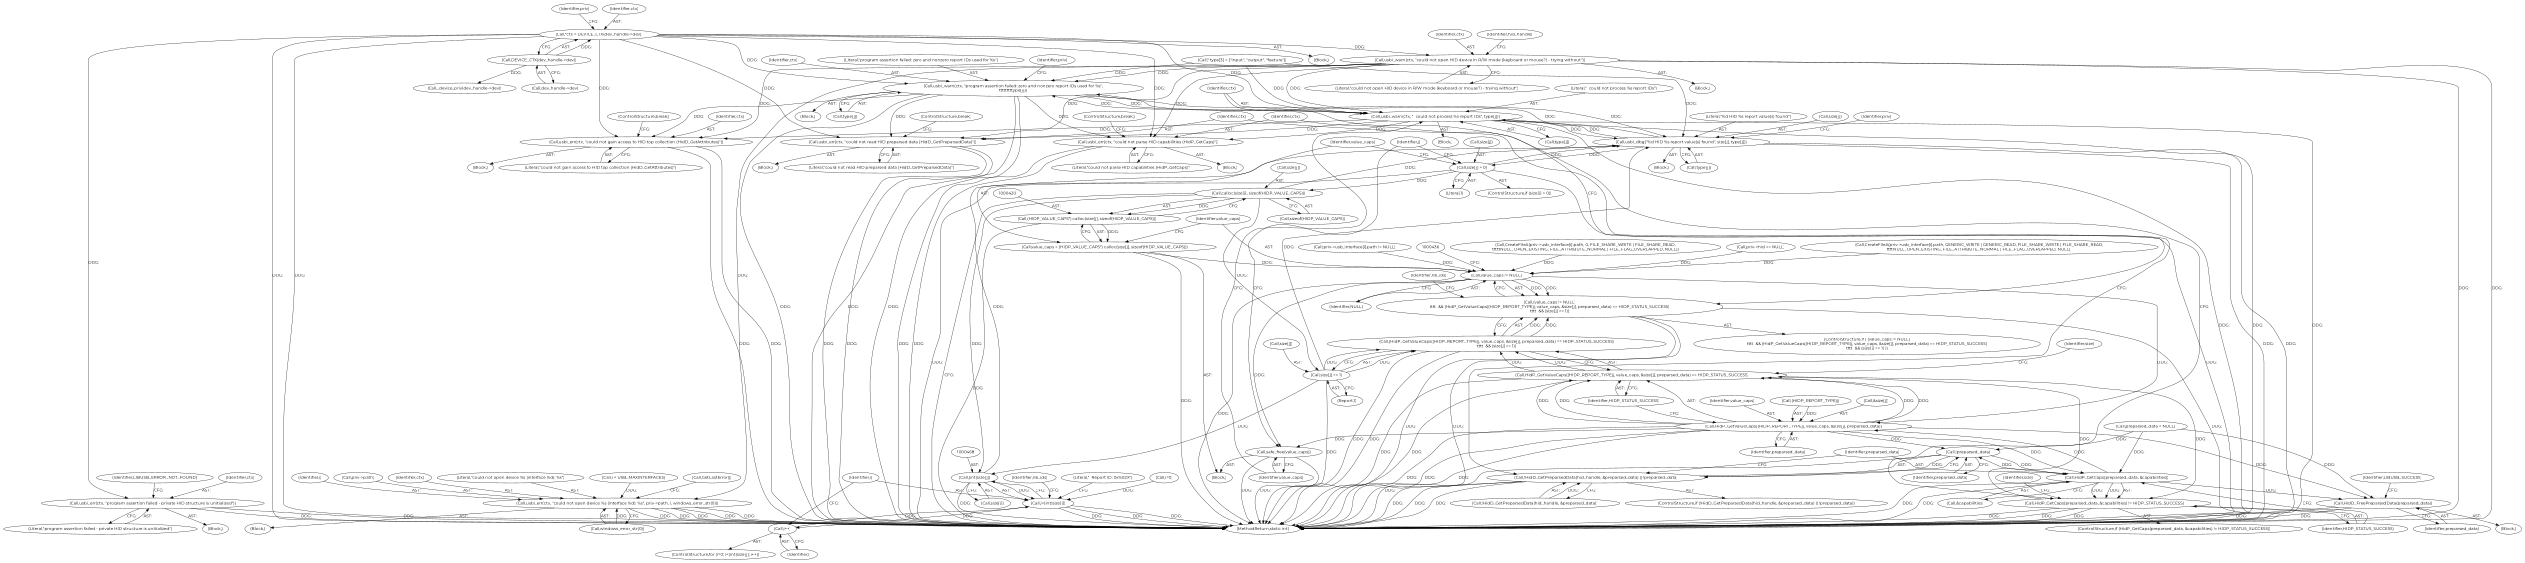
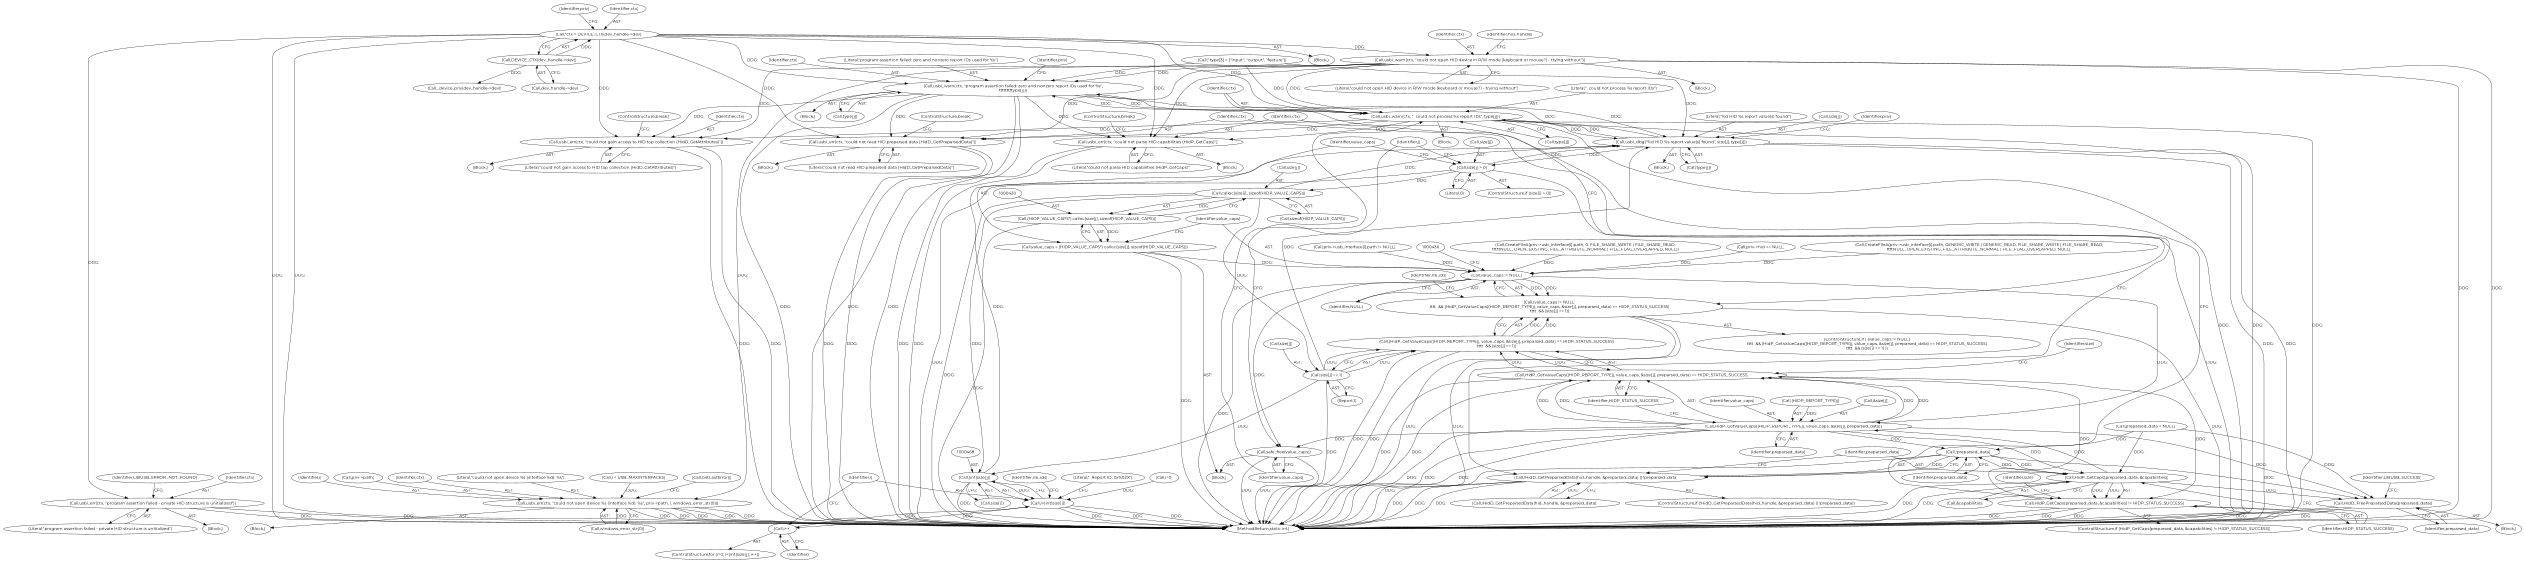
node "(Literal,1)": label "(Literal,1)" -> "(Literal,0)"
edge "(Call,calloc(size[j], sizeof(HIDP_VALUE_CAPS)))" -> "(MethodReturn,static int)": label "CFG: " -> "DDG: "
edge "(Call,!preparsed_data)" -> "(Call,HidD_FreePreparsedData(preparsed_data))": added, label "DDG:"
